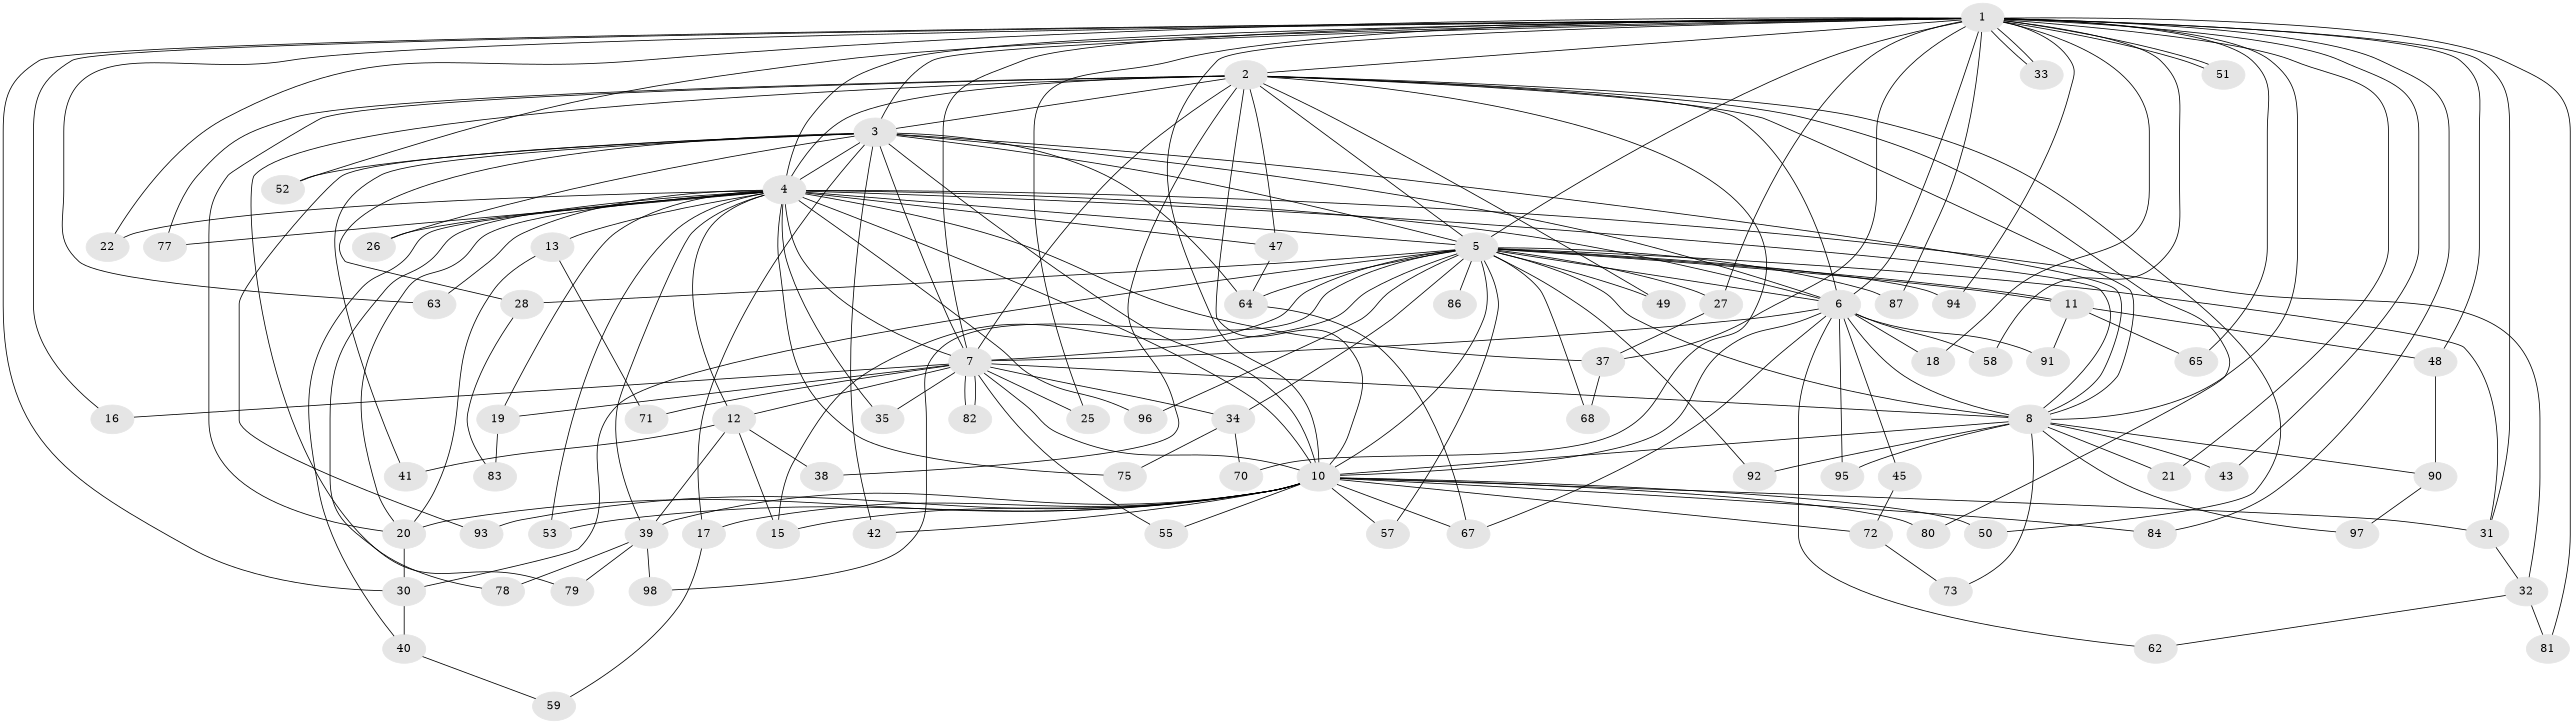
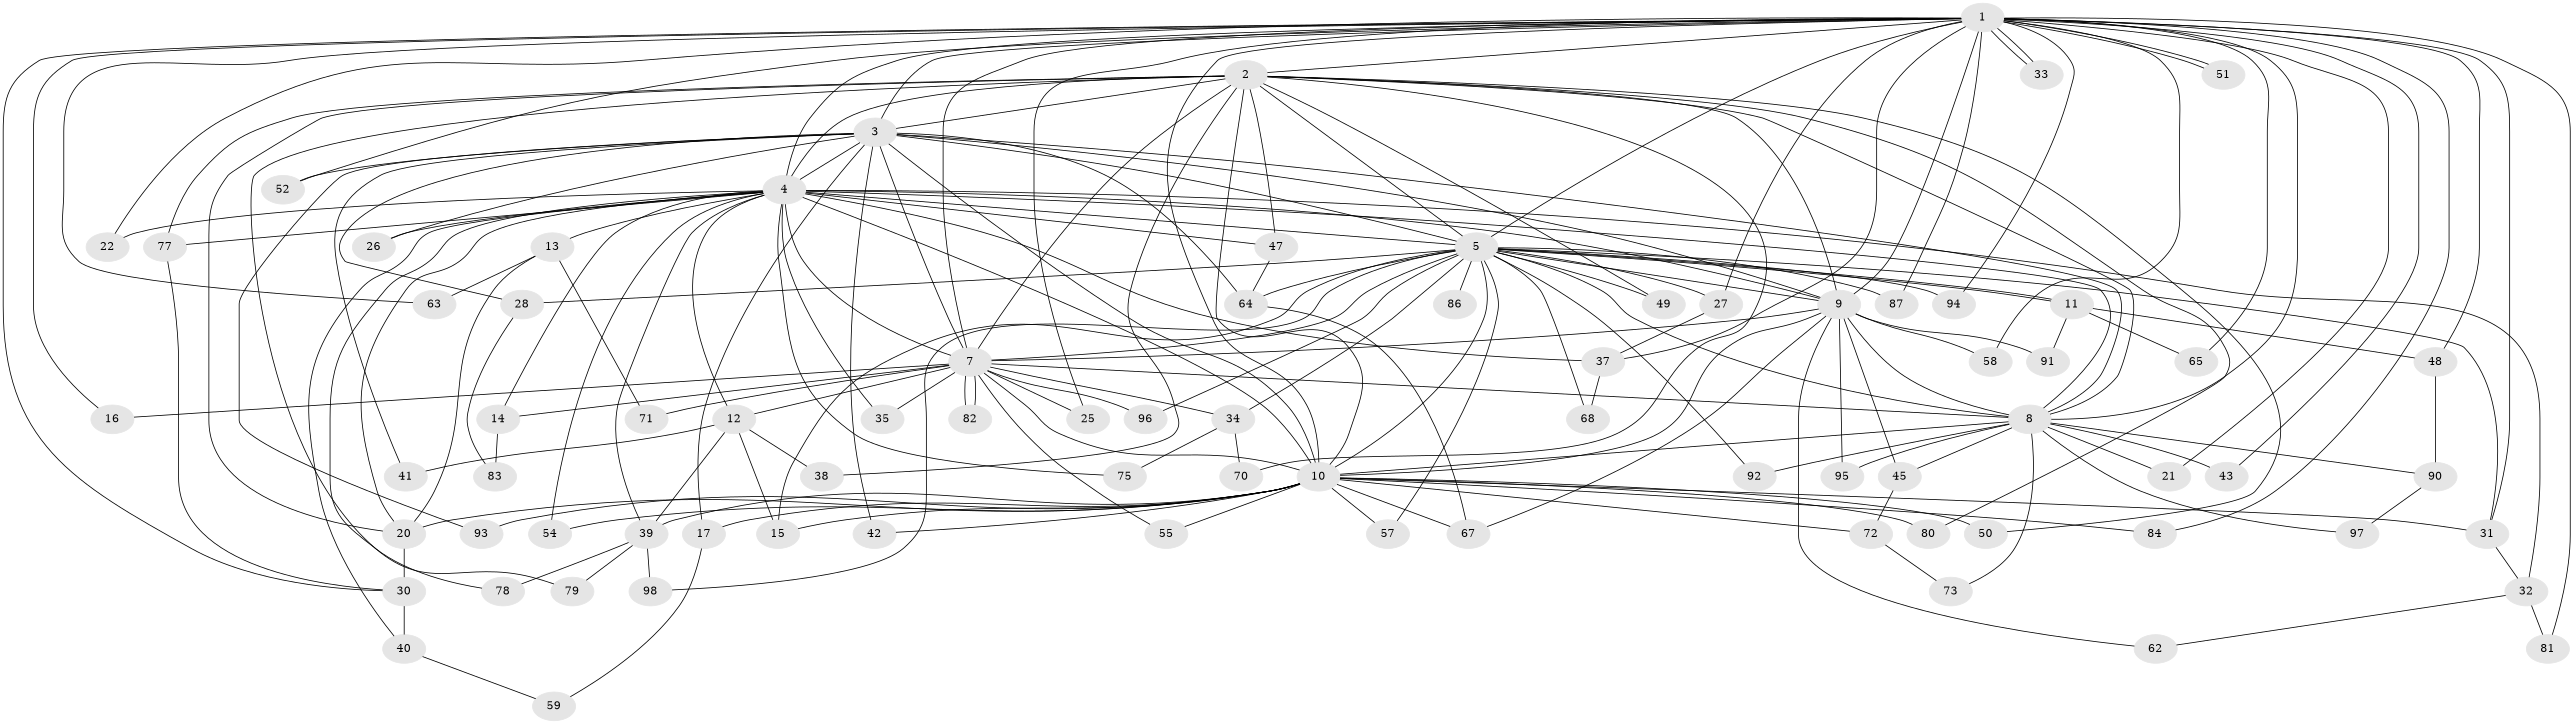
edge "4" -- "63": now "13" -- "63"
node "6": label "6" -> "9"
edge "4" -- "96": now "7" -- "96"
edge "5" -- "30": now "77" -- "30"
node "18": removed
node "19": label "19" -> "14"
edge "8" -- "45": added
node "53": label "53" -> "54"
